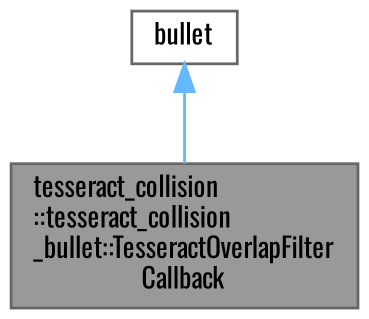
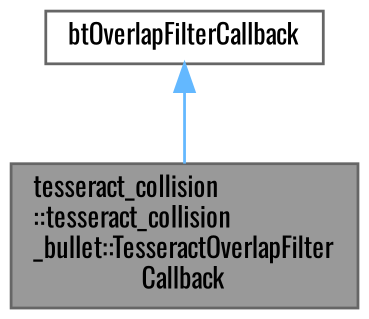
node "bullet": label "bullet" -> "btOverlapFilterCallback"
